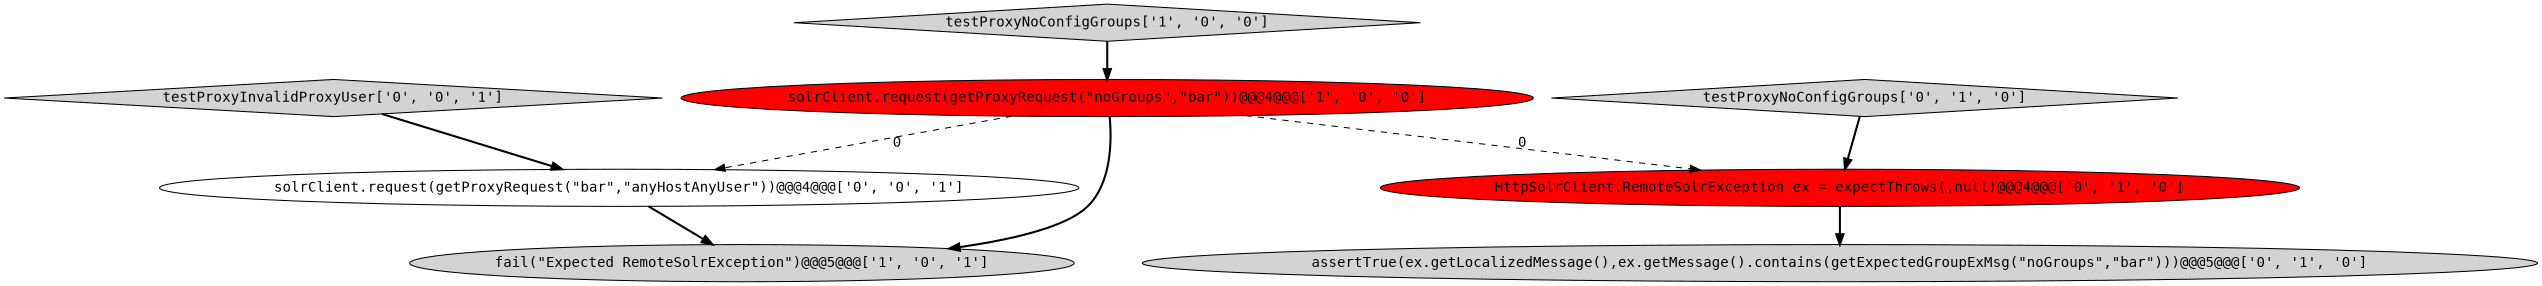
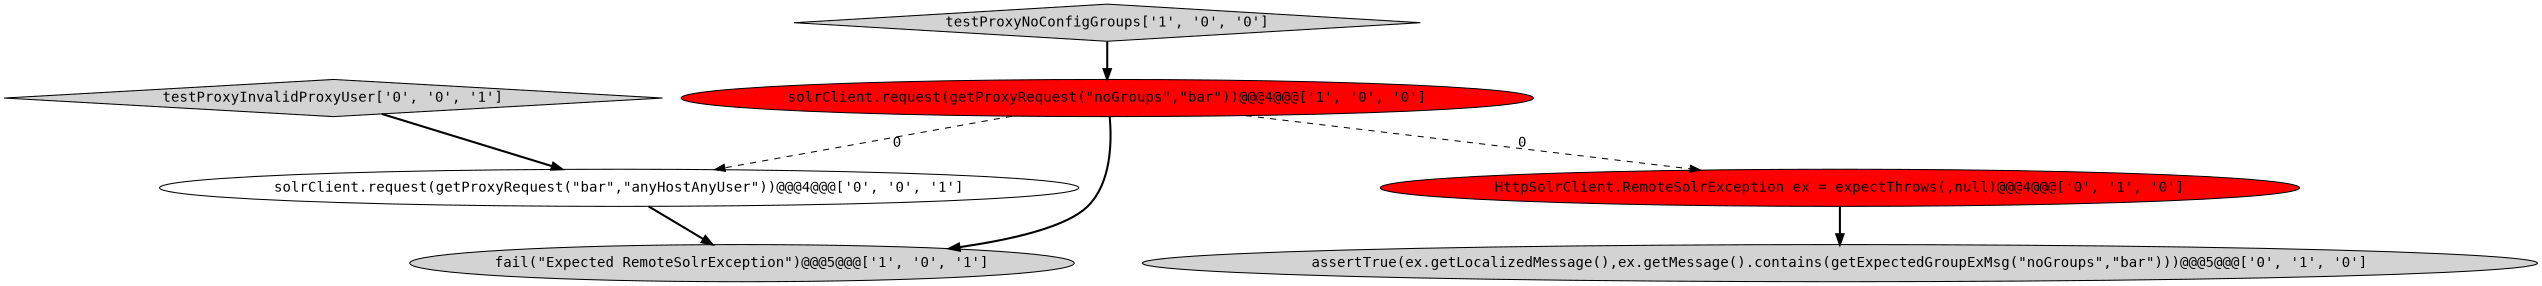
node "testProxyNoConfigGroups['0', '1', '0']": removed
